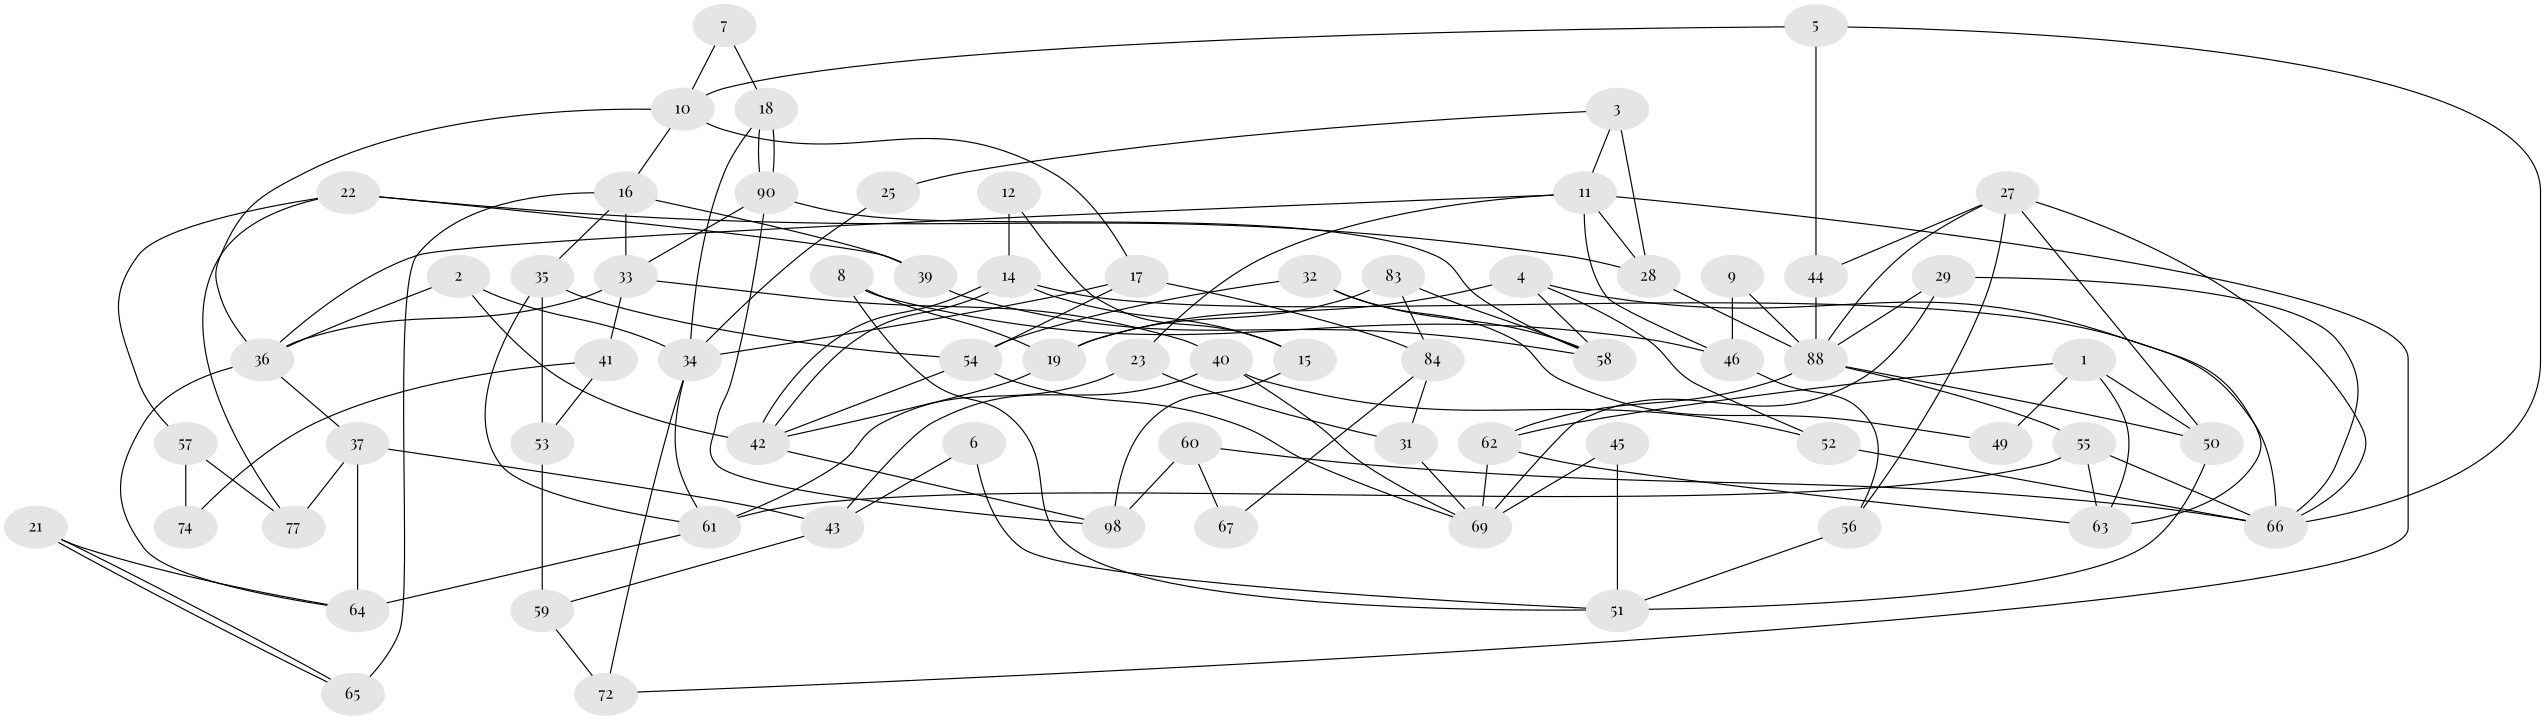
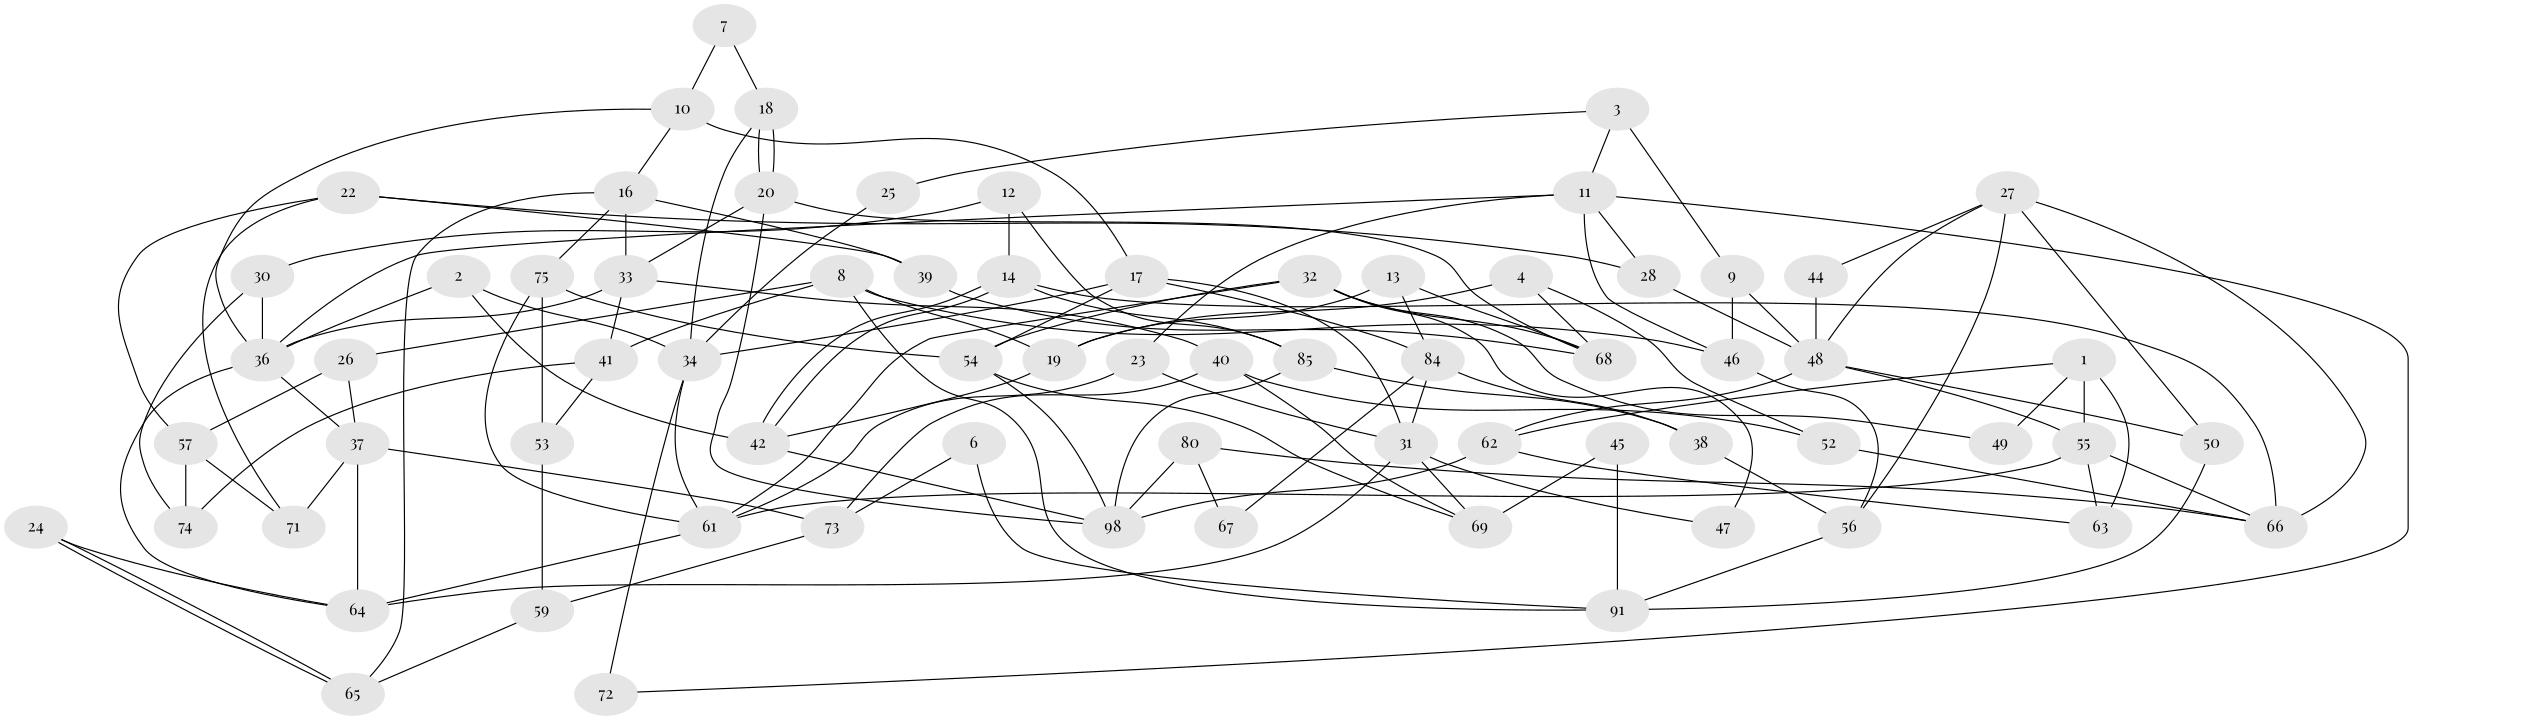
node "5": removed
edge "3" -- "28": now "3" -- "9"
node "90": label "90" -> "20"
node "30": added
node "35": label "35" -> "75"
node "83": label "83" -> "13"
node "29": removed
edge "4" -- "63": removed
edge "8" -- "41": added
edge "32" -- "61": added
edge "17" -- "31": added
node "26": added
node "15": label "15" -> "85"
node "58": label "58" -> "68"
node "88": label "88" -> "48"
edge "54" -- "42": now "54" -- "98"
edge "1" -- "50": now "1" -- "55"
node "60": label "60" -> "80"
node "38": added
edge "62" -- "69": now "62" -- "98"
node "21": label "21" -> "24"
node "77": label "77" -> "71"
node "43": label "43" -> "73"
node "47": added
edge "31" -- "64": added
node "51": label "51" -> "91"
edge "59" -- "72": now "59" -- "65"
